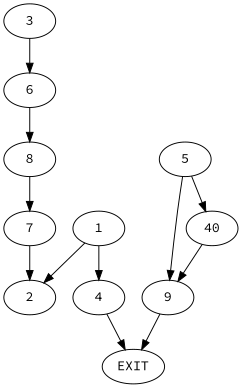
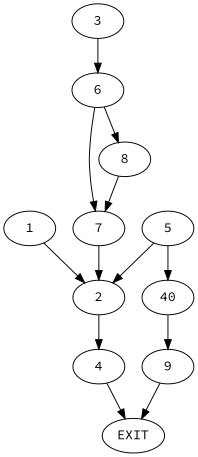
edge "6" -> "7": added
edge "5" -> "9": now "5" -> "2"
edge "1" -> "4": now "2" -> "4"
